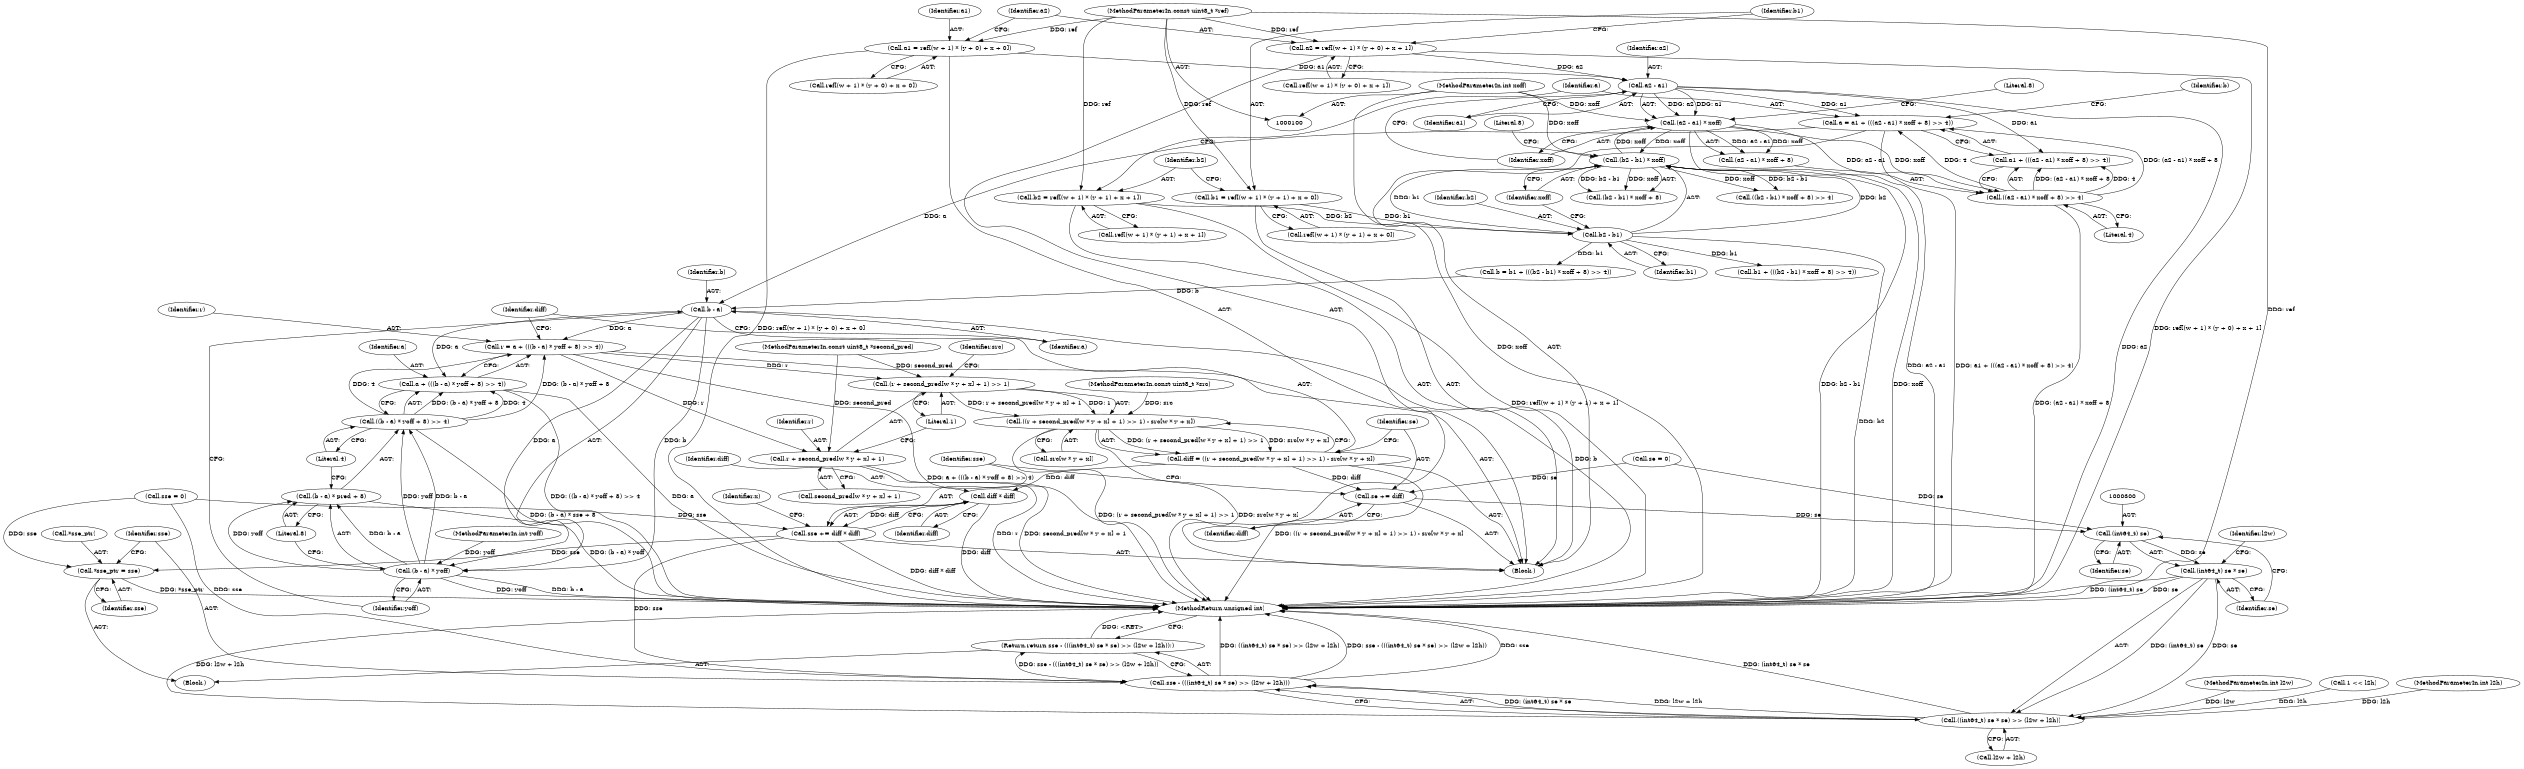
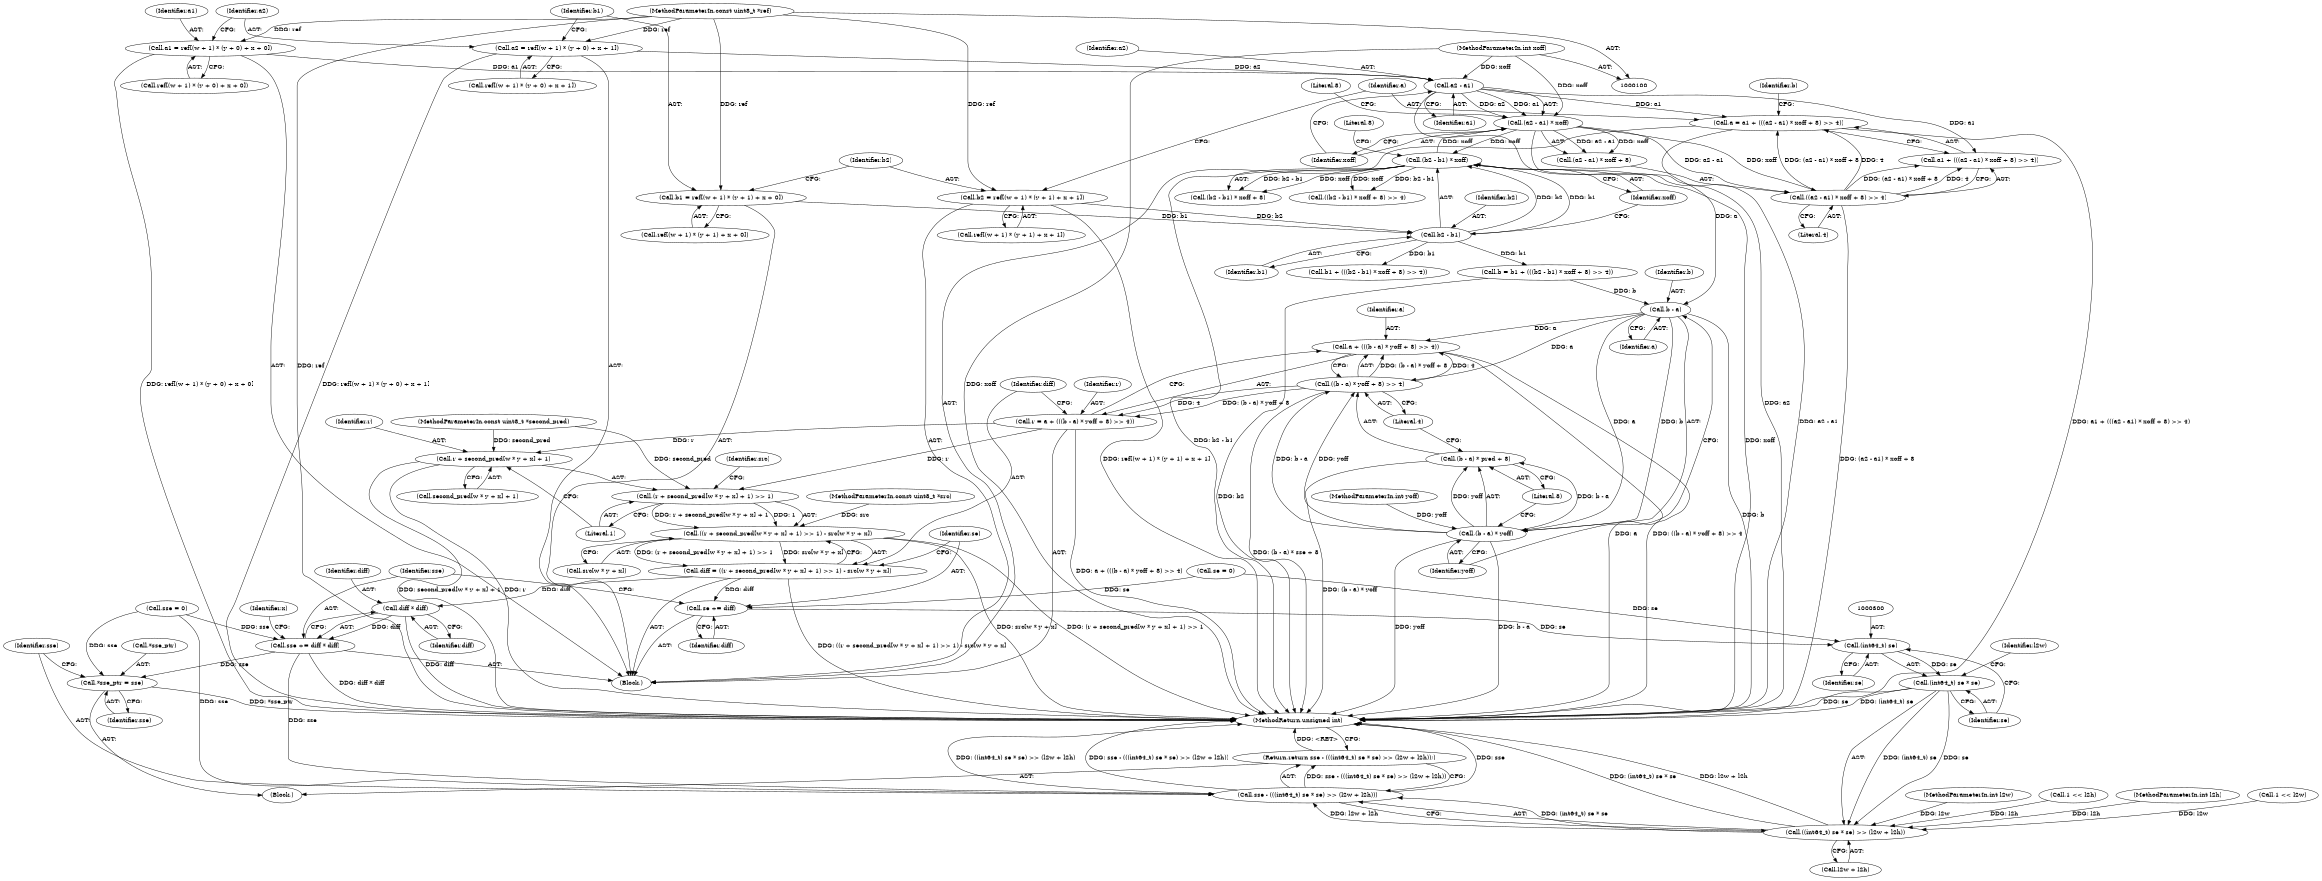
edge "(MethodParameterIn,int xoff)" -> "(Call,(b2 - b1) * xoff)": now "(MethodParameterIn,int xoff)" -> "(Call,a2 - a1)"
edge "(Call,b - a)" -> "(Call,r = a + (((b - a) * yoff + 8) >> 4))": now "(Call,b - a)" -> "(Call,((b - a) * yoff + 8) >> 4)"
edge "(Call,b2 - b1)" -> "(MethodReturn,unsigned int)": now "(Call,b = b1 + (((b2 - b1) * xoff + 8) >> 4))" -> "(MethodReturn,unsigned int)"
node "(Call,1 << l2w)": added
